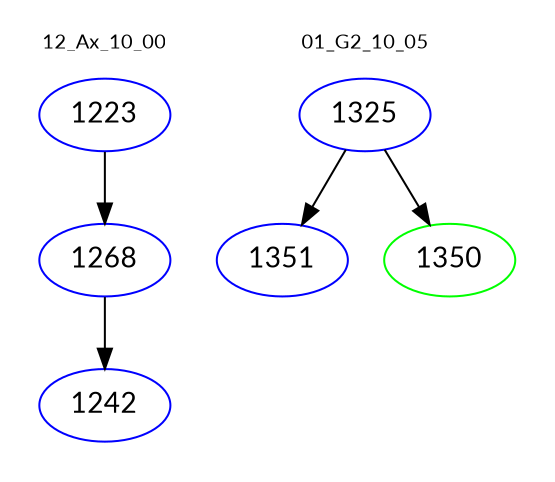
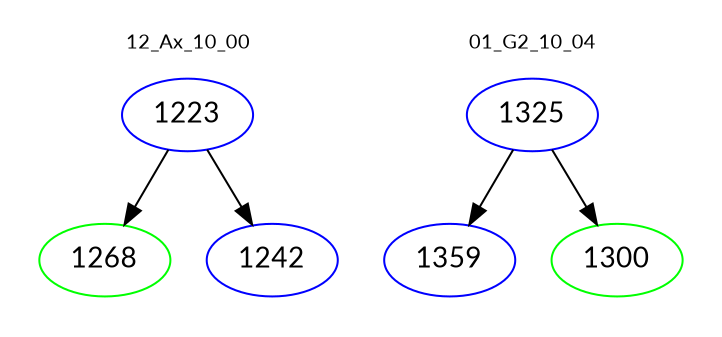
cluster "01_G2_10_05": label "01_G2_10_05" -> "01_G2_10_04"
node "1268": color blue -> green
node "1351": label "1351" -> "1359"
node "1350": label "1350" -> "1300"
edge "1268" -> "1242": now "1223" -> "1242"
